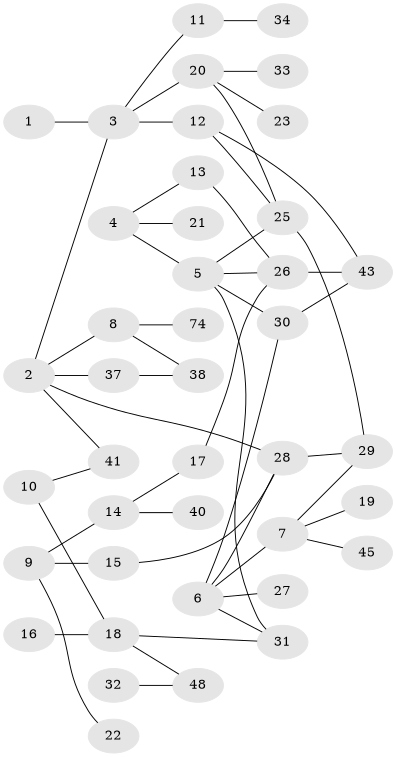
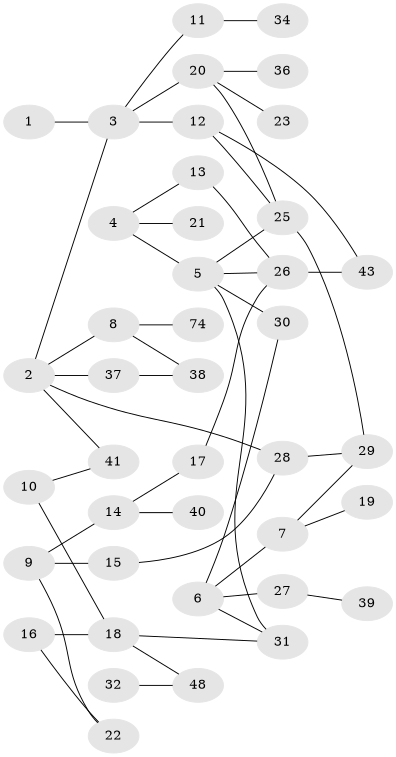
node "33": label "33" -> "36"
edge "43" -- "30": removed
edge "28" -- "6": removed
node "45": removed
node "39": added
edge "16" -- "22": added
